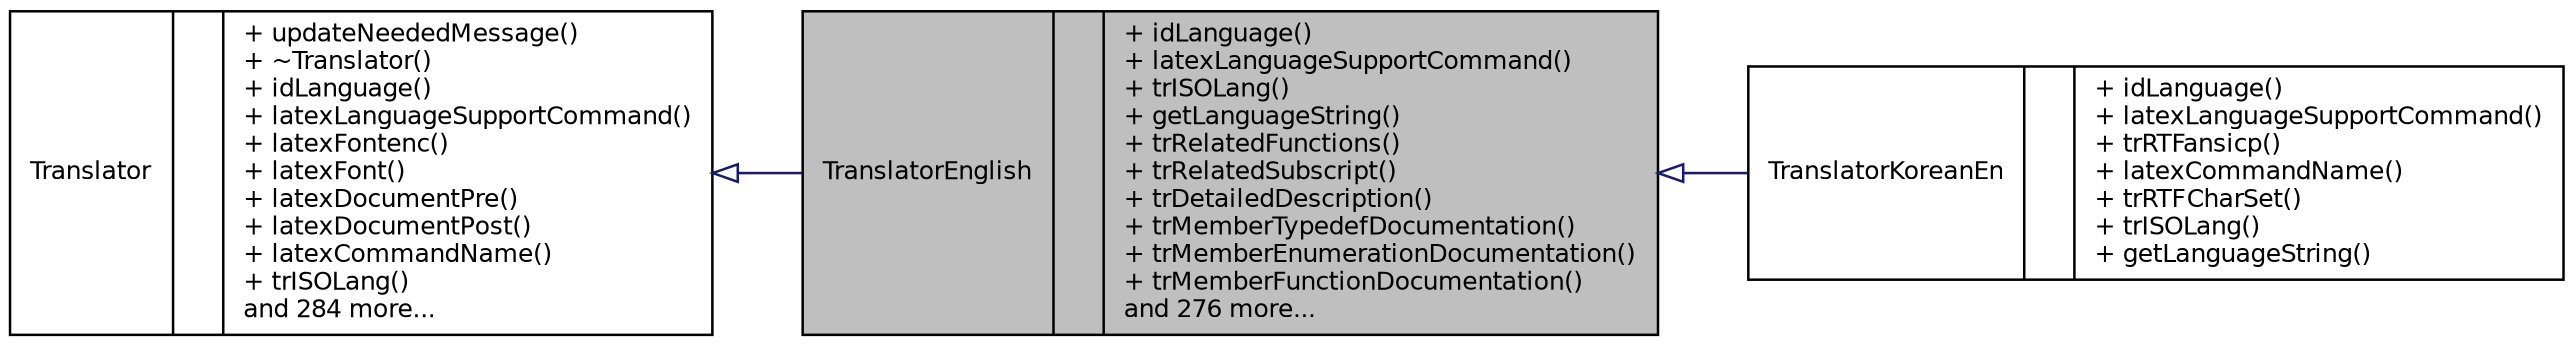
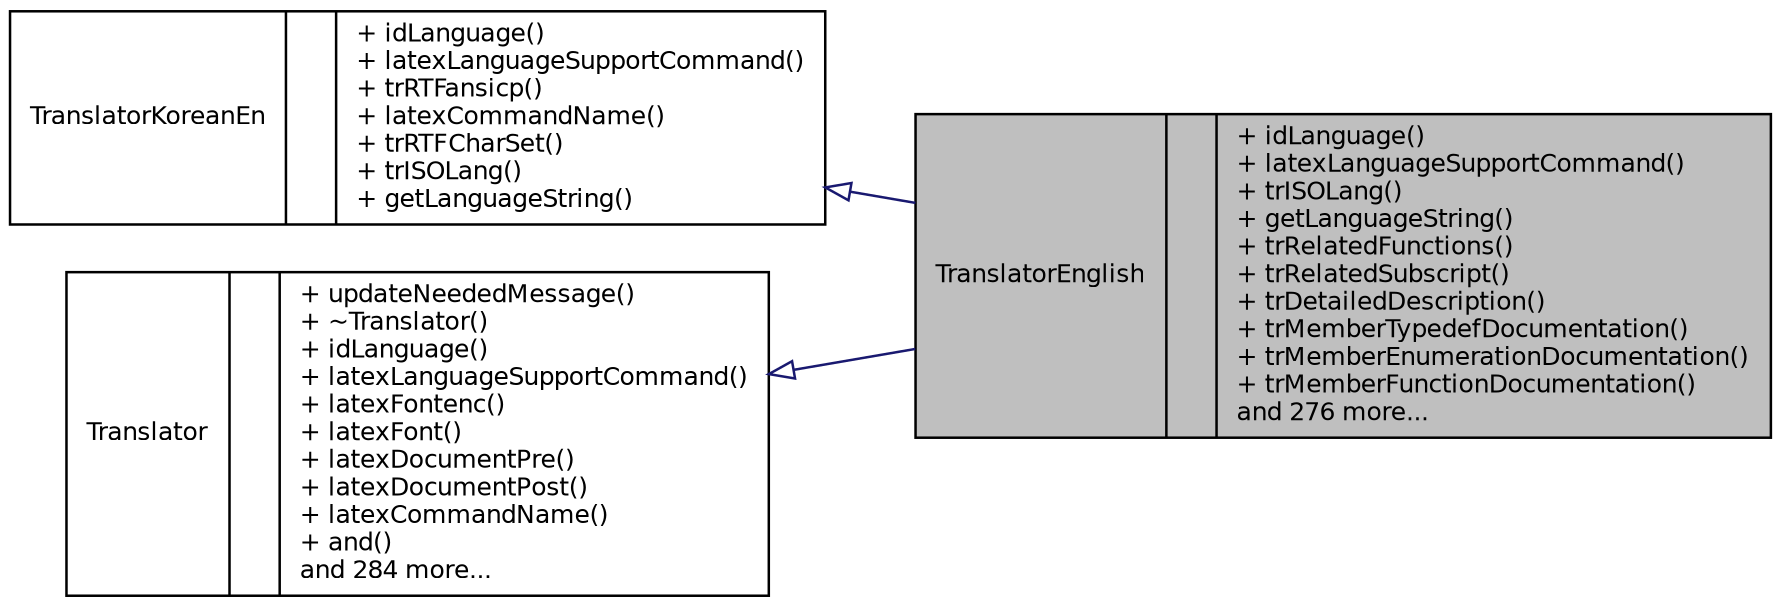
edge "TranslatorKoreanEn" -> "TranslatorEnglish": reversed
node "Translator": text "+ trISOLang()" -> "+ and()"
